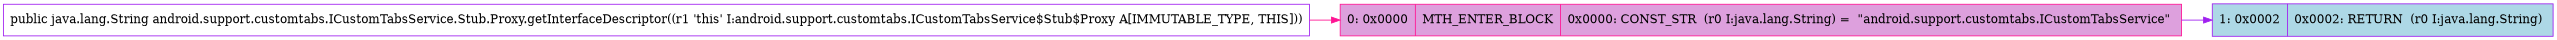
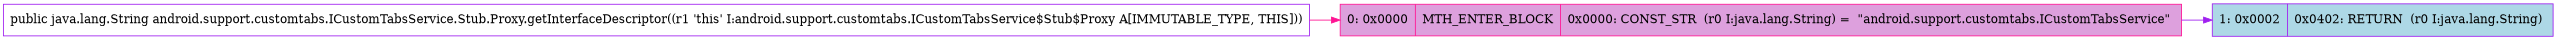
node "1: 0x0002": text "0x0002: RETURN  (r0 I:java.lang.String)" -> "0x0402: RETURN  (r0 I:java.lang.String)"
